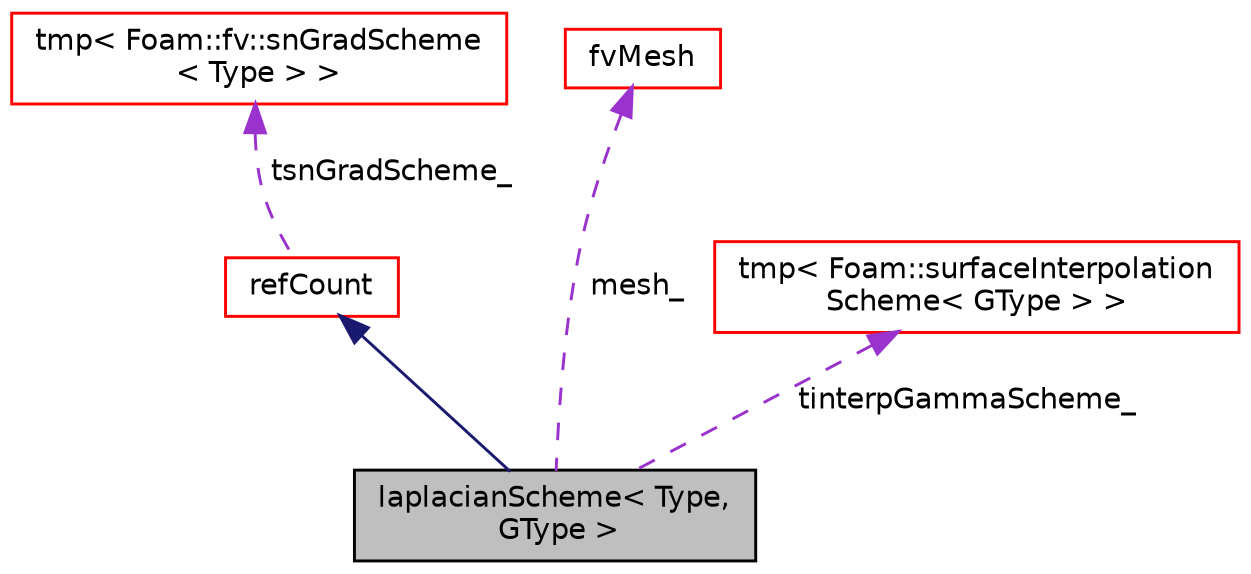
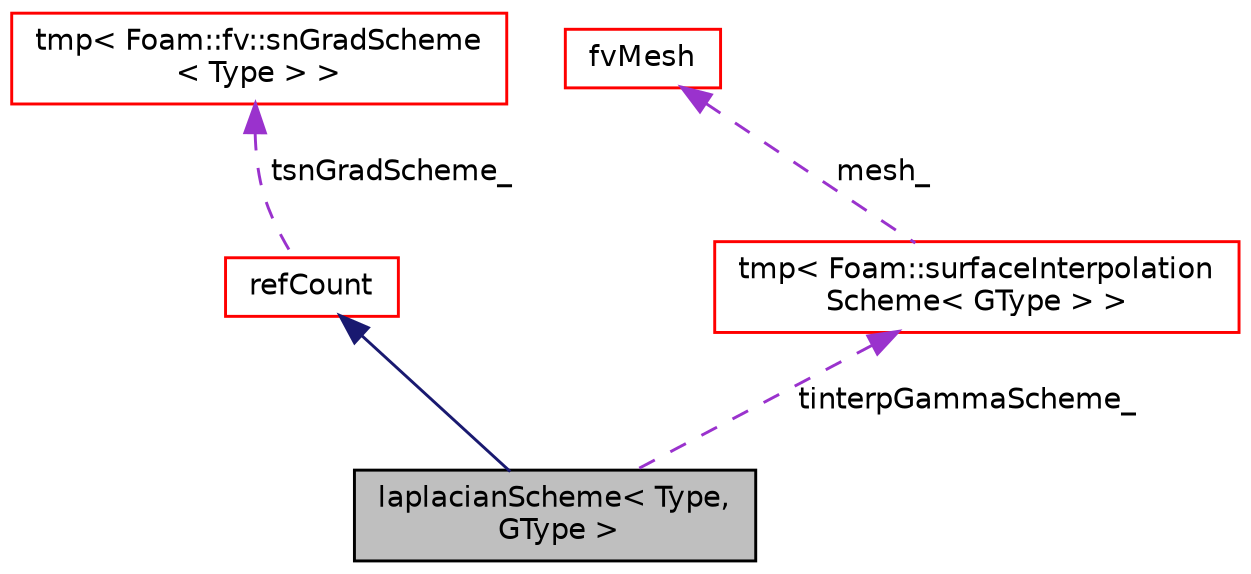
edge "laplacianScheme< Type, GType >" -> "fvMesh": now "tmp< Foam::surfaceInterpolation Scheme< GType > >" -> "fvMesh"
